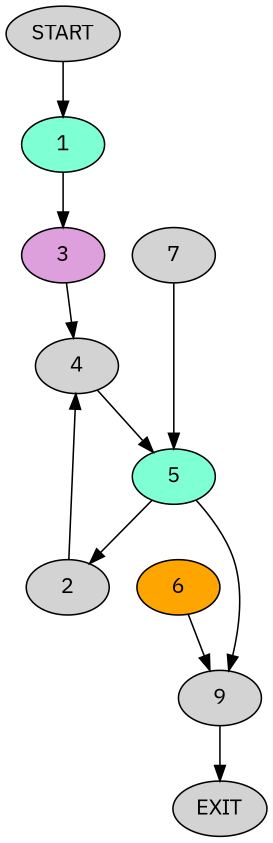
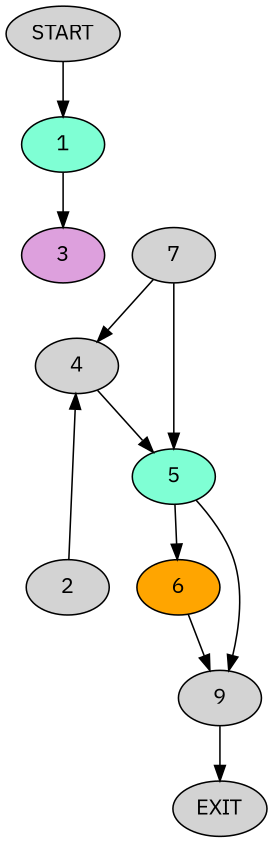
edge "3" -> "4": now "7" -> "4"
edge "5" -> "2": now "5" -> "6"
